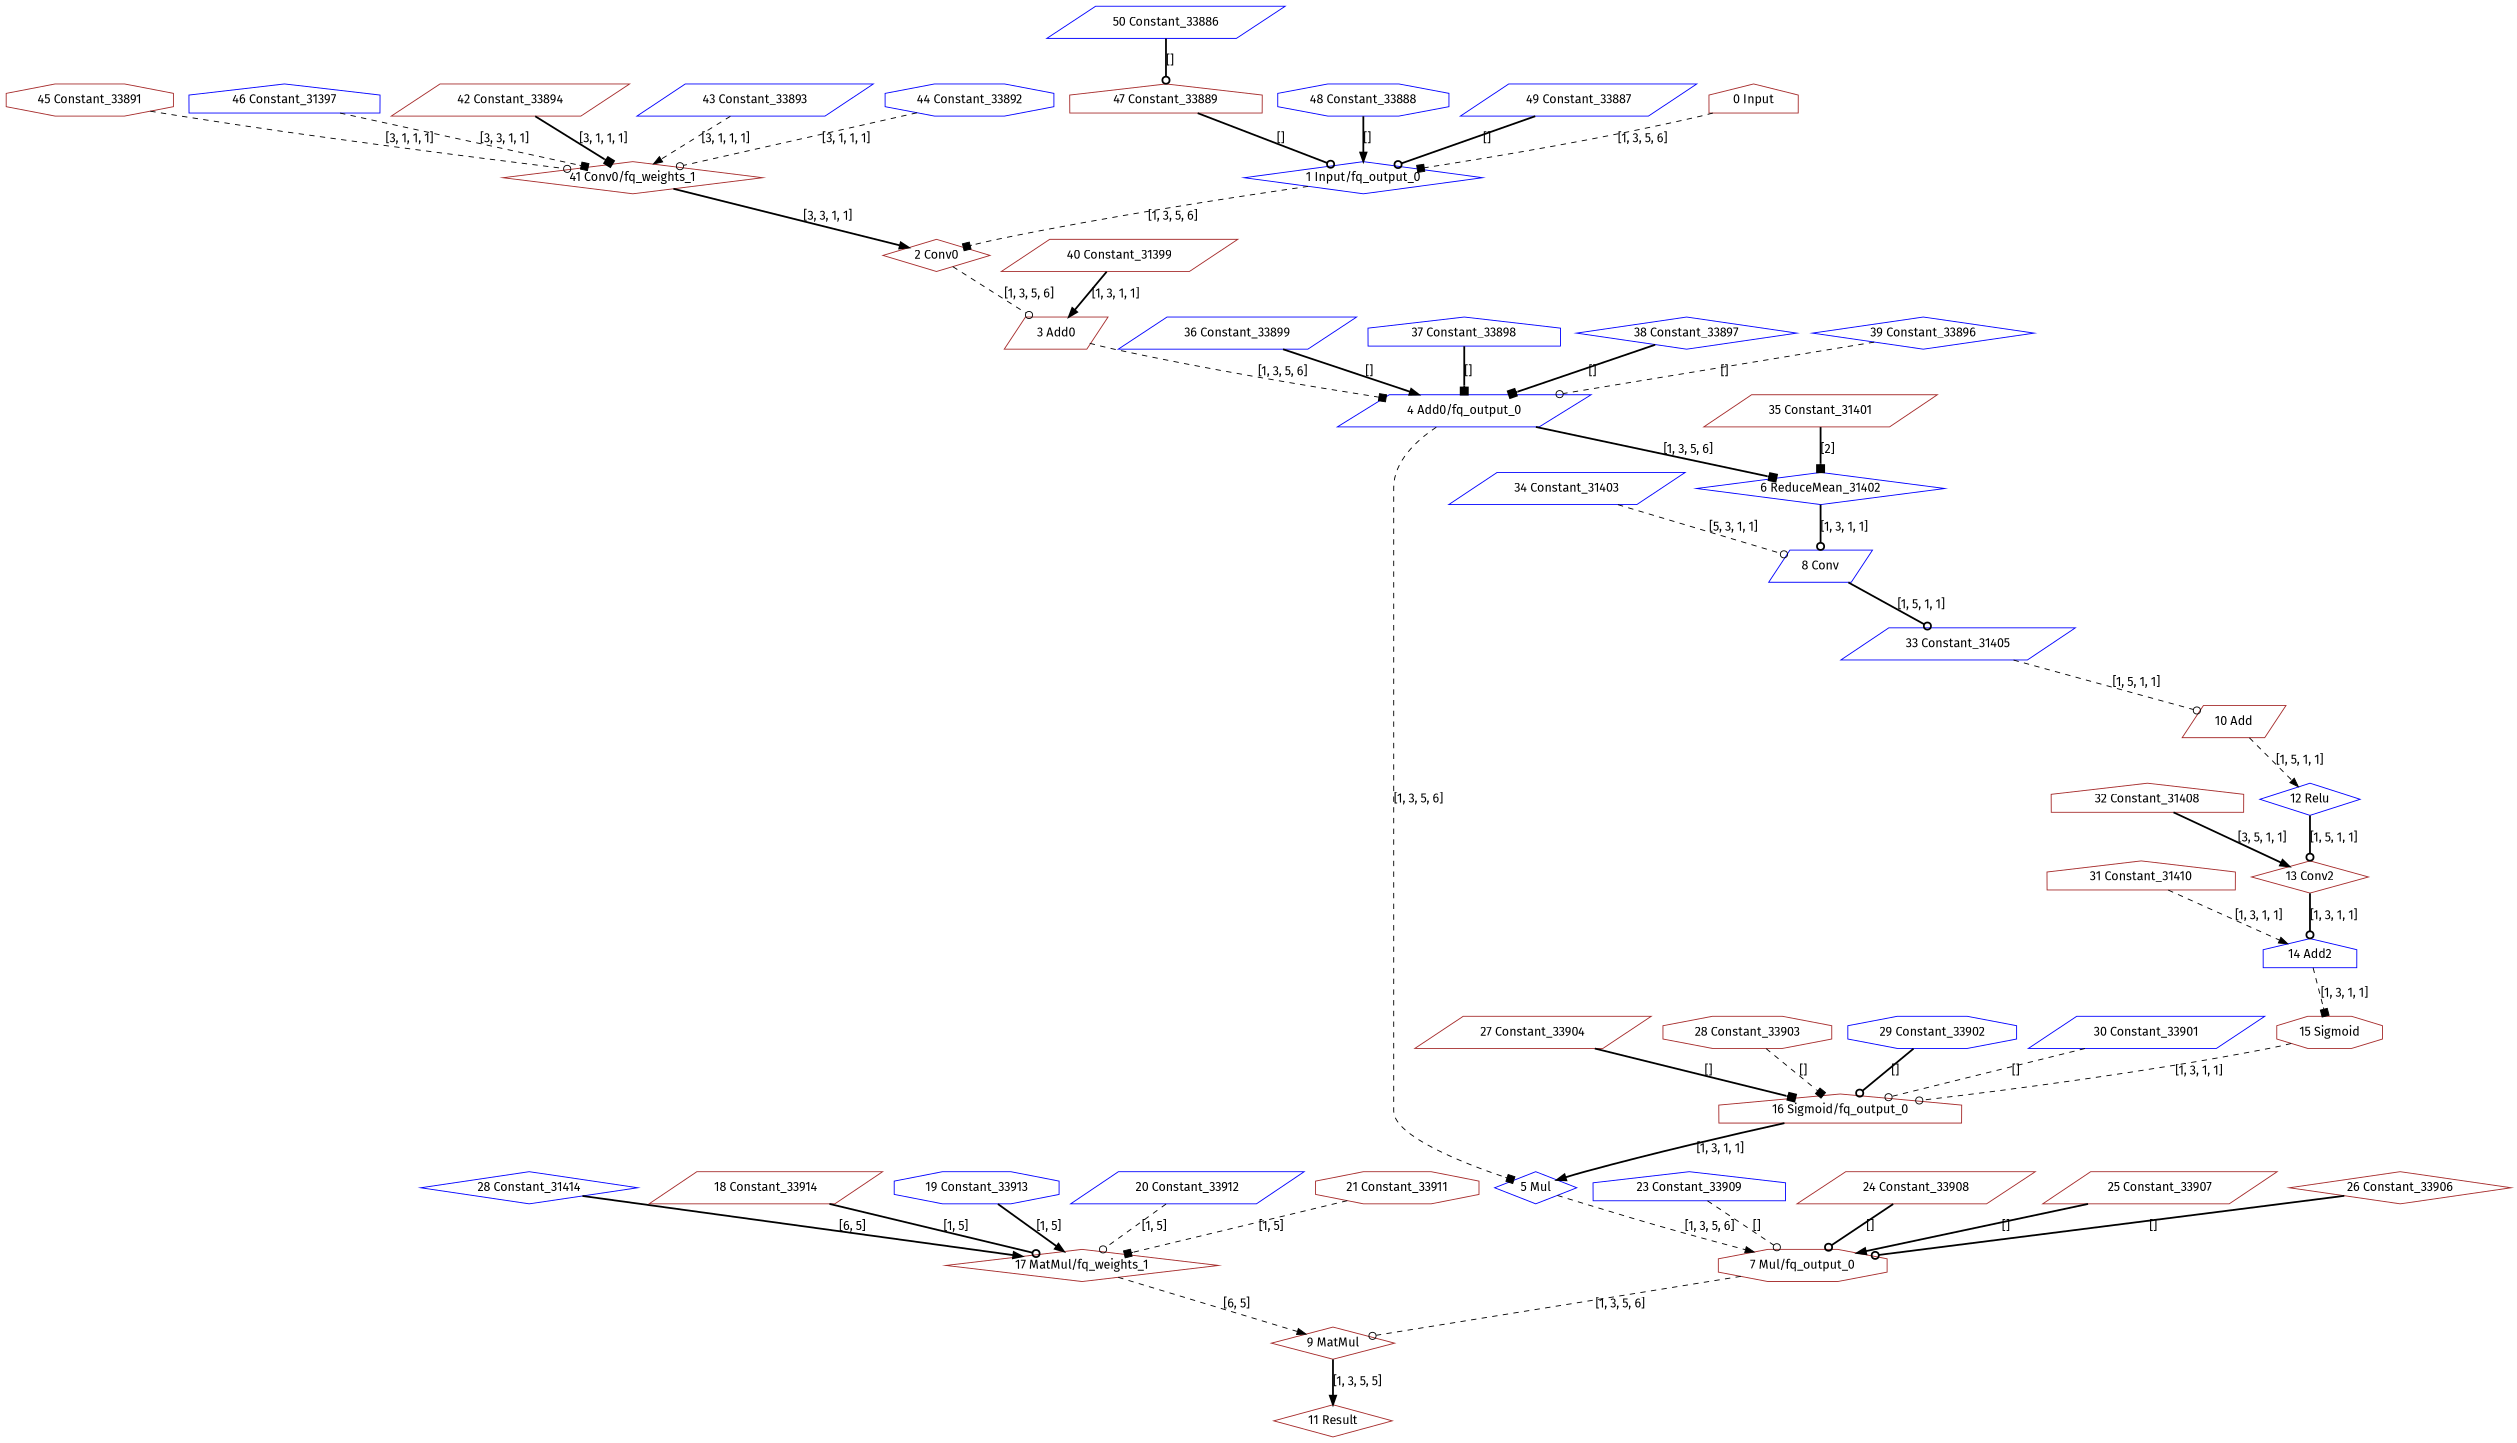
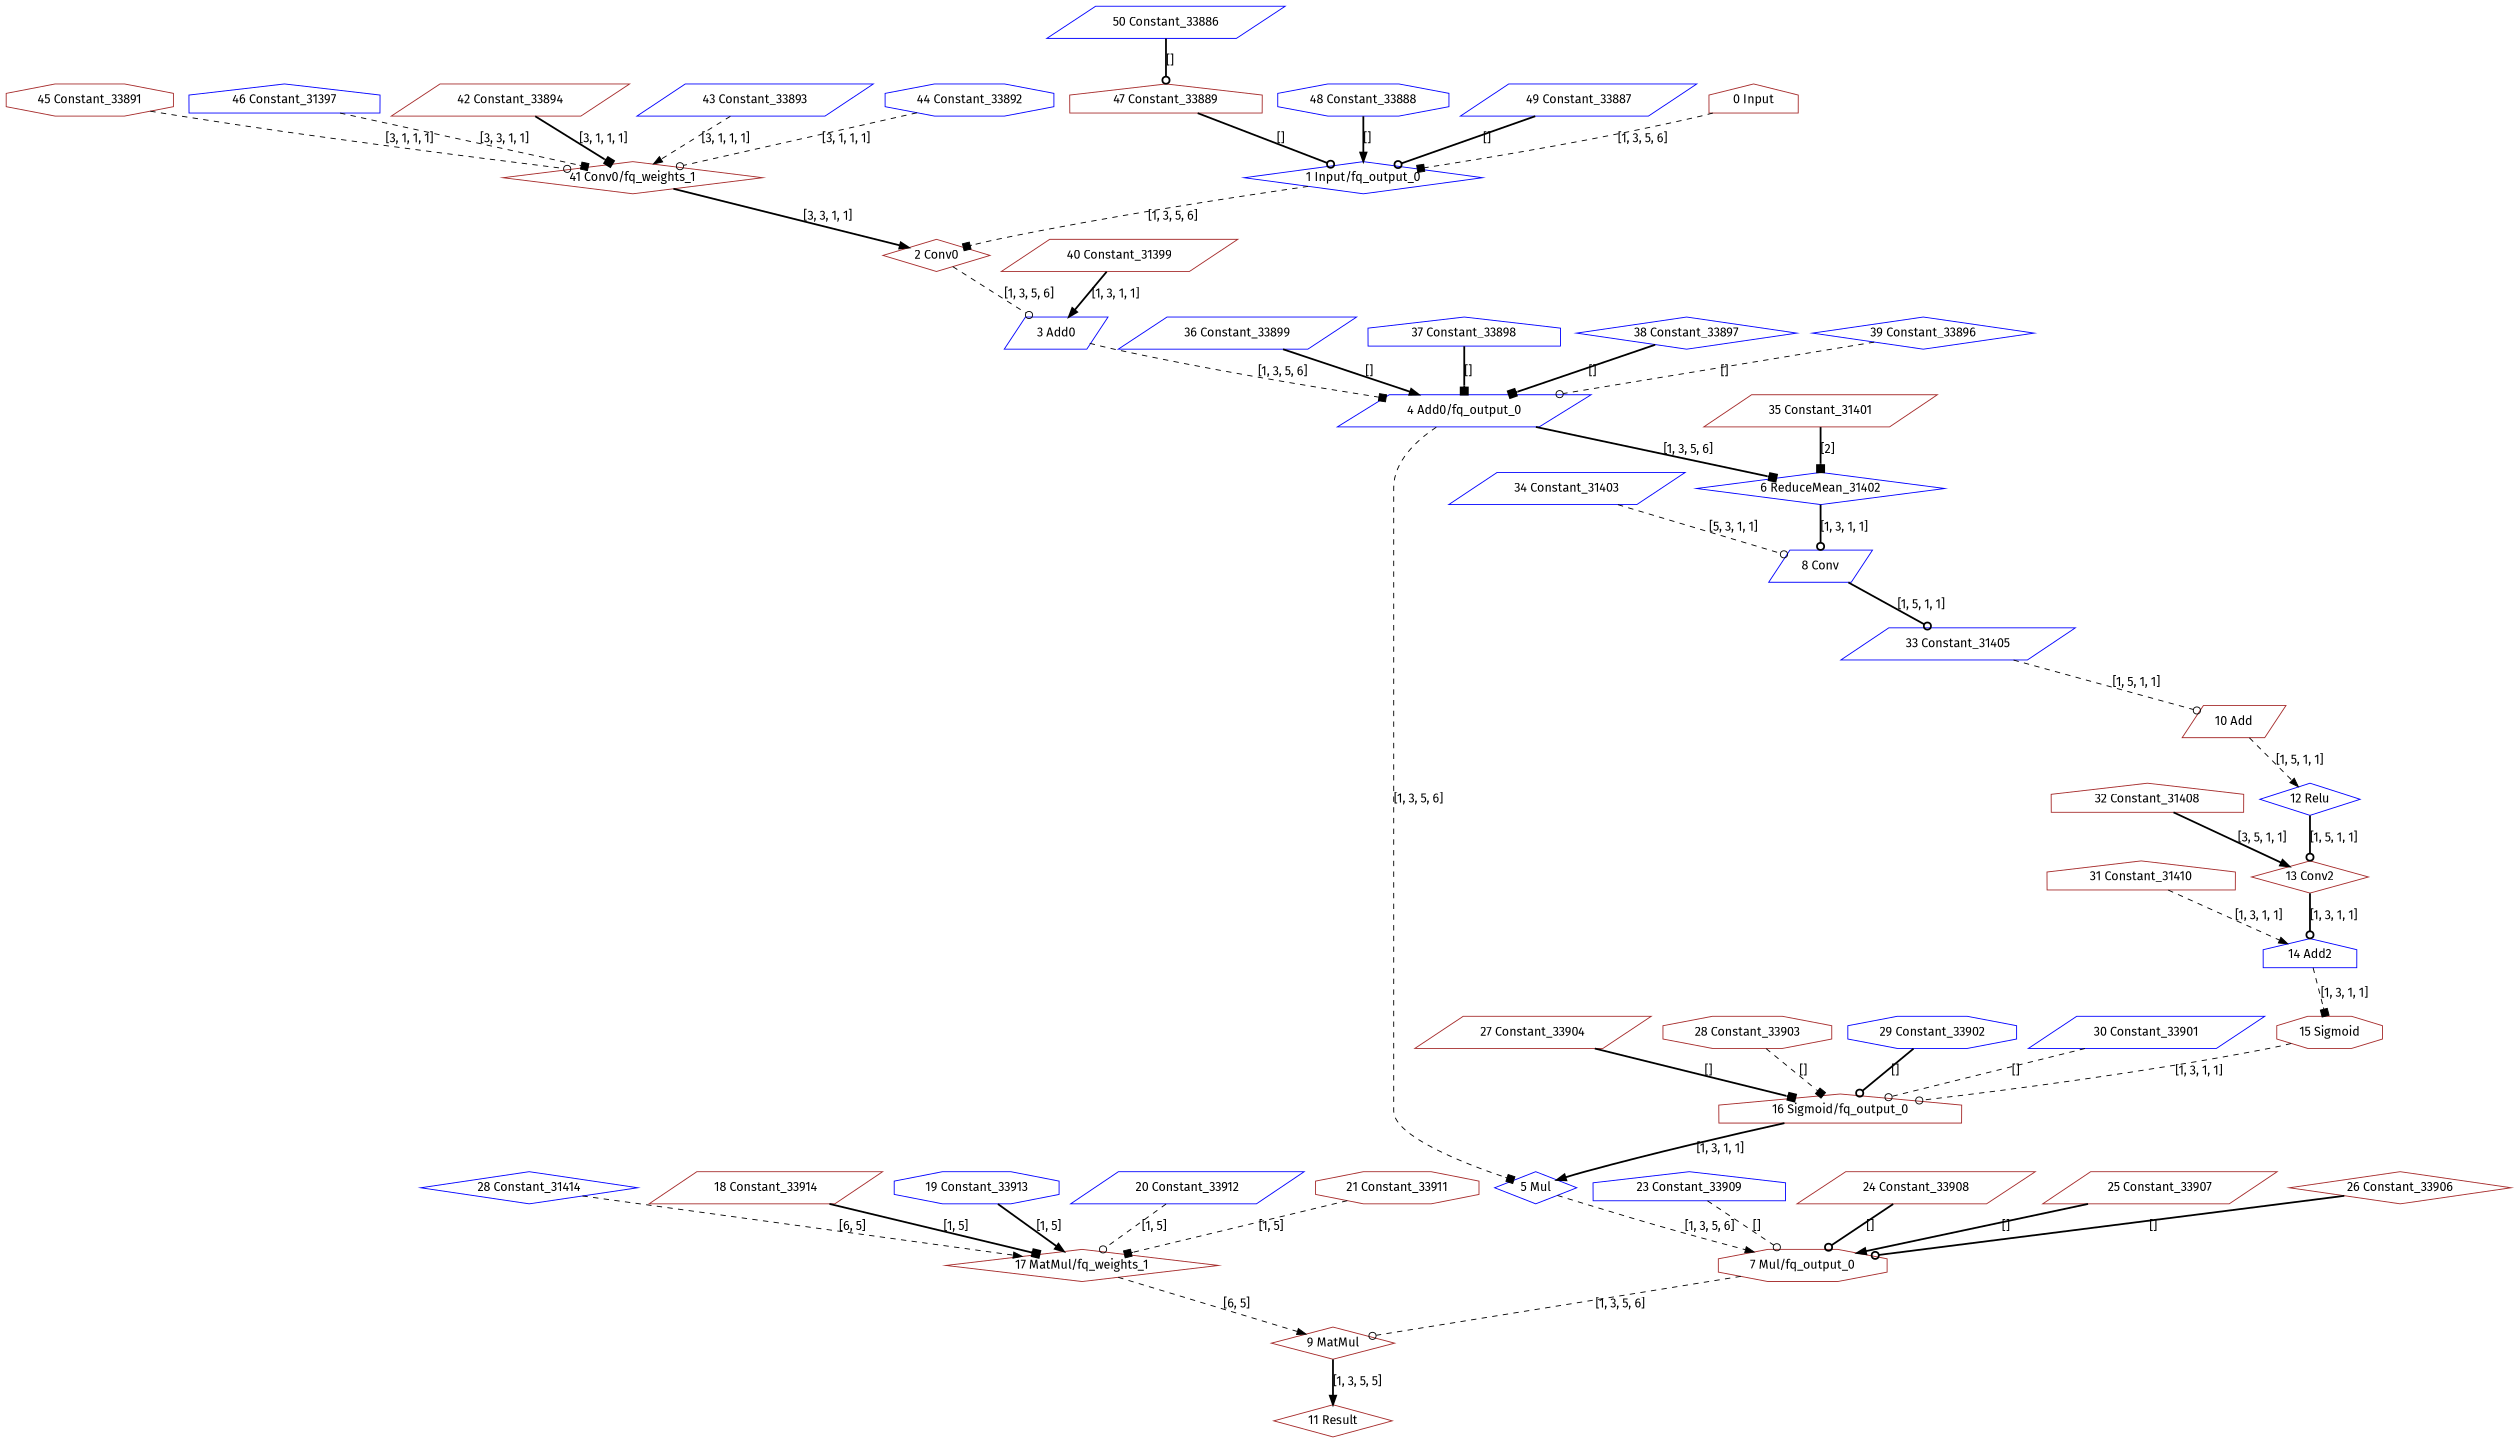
node "3 Add0": color brown -> blue
edge "28 Constant_31414" -> "17 MatMul/fq_weights_1": style bold -> dashed
edge "18 Constant_33914" -> "17 MatMul/fq_weights_1": arrowhead odot -> box
